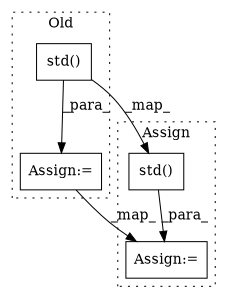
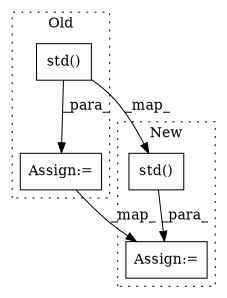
cluster "Assign": label "Assign" -> "New"
